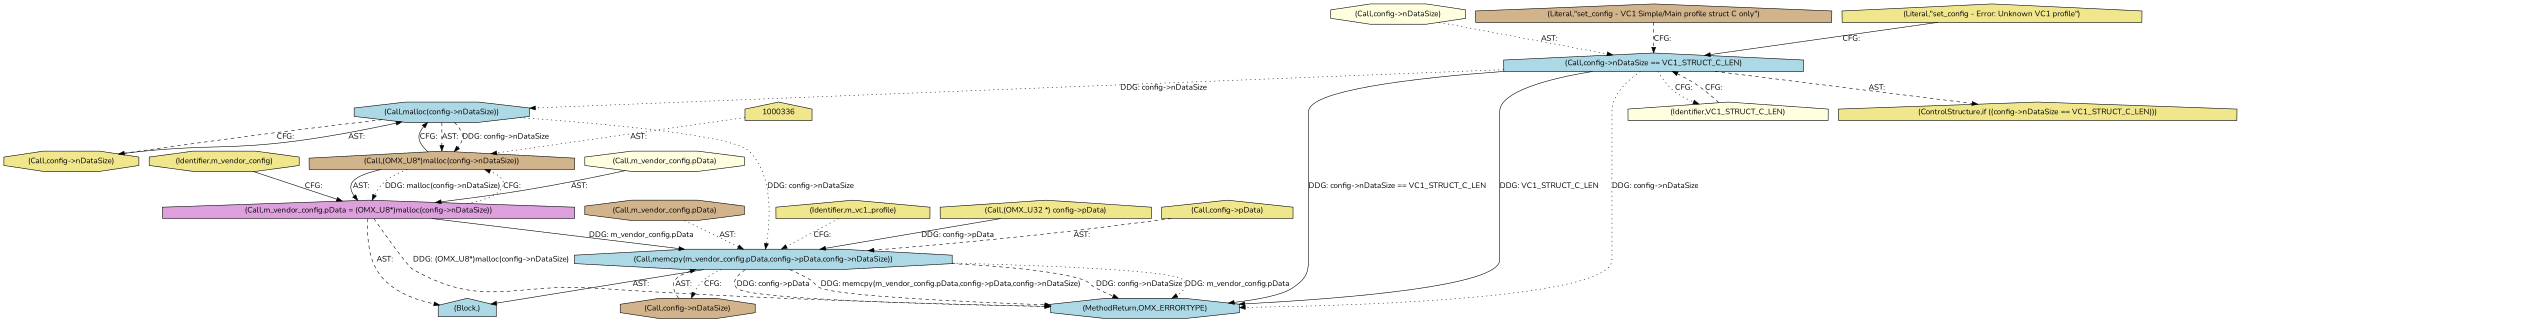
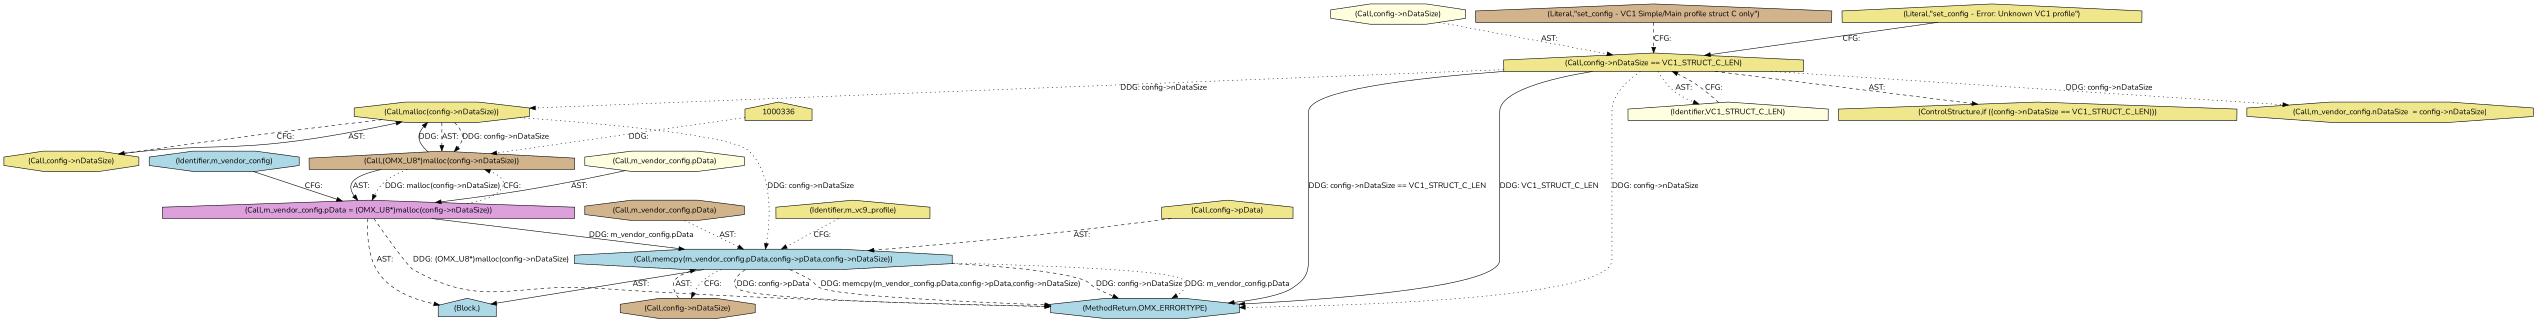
node "(Call,config->nDataSize == VC1_STRUCT_C_LEN)": fillcolor lightblue -> khaki
edge "(Call,config->nDataSize == VC1_STRUCT_C_LEN)" -> "(Identifier,VC1_STRUCT_C_LEN)": label "CFG: " -> "AST: "
node "(Call,malloc(config->nDataSize))": fillcolor lightblue -> khaki
node "(Call,m_vendor_config.nDataSize  = config->nDataSize)": added
edge "(Call,(OMX_U8*)malloc(config->nDataSize))" -> "(Call,malloc(config->nDataSize))": label "CFG: " -> "DDG: "
edge "1000336" -> "(Call,(OMX_U8*)malloc(config->nDataSize))": label "AST: " -> "DDG: "
node "(Identifier,m_vendor_config)": fillcolor khaki -> lightblue
node "(Identifier,m_vc1_profile)": label "(Identifier,m_vc1_profile)" -> "(Identifier,m_vc9_profile)"
node "(Call,(OMX_U32 *) config->pData)": removed
